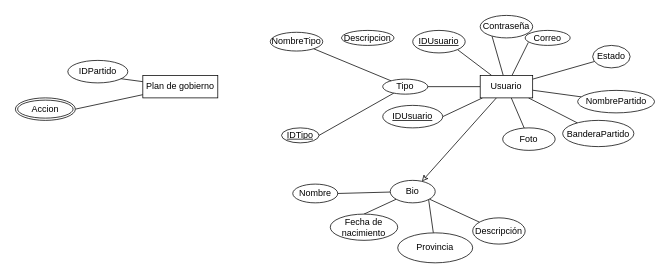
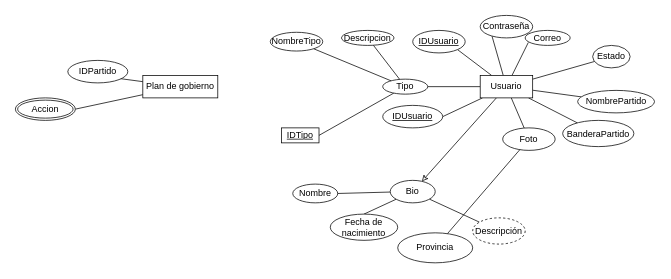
edge "Descripcion" -- "Tipo": added
node "IDTipo": shape ellipse -> rectangle
edge "Bio" -- "Provincia": now "Foto" -- "Provincia"
node "Descripción": style solid -> dashed
